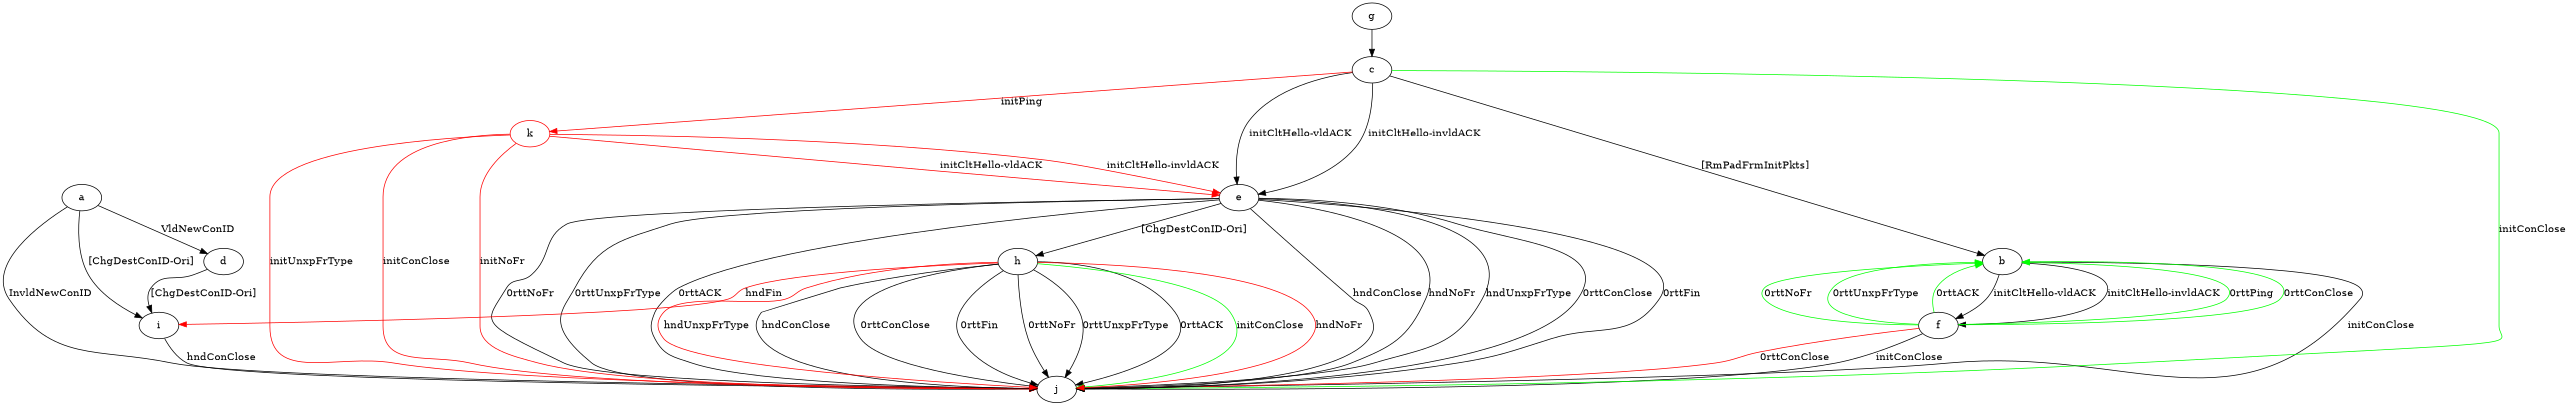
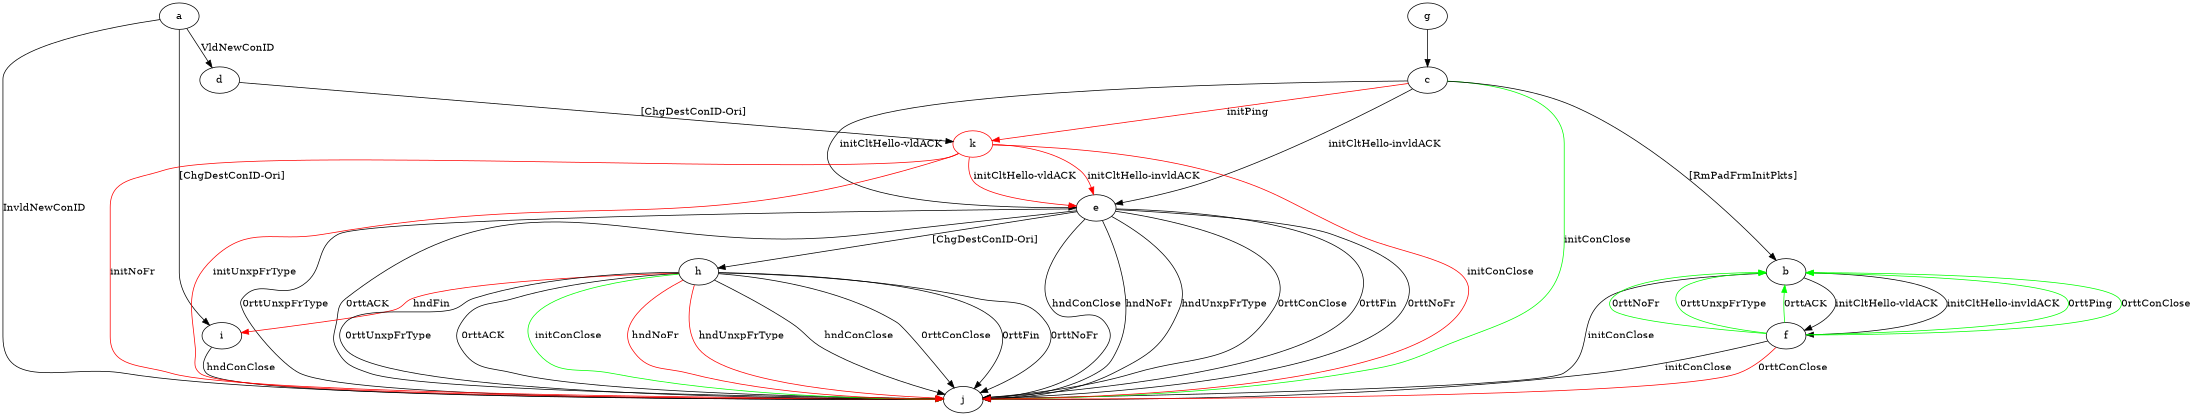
edge "d" -> "i": now "d" -> "k"
